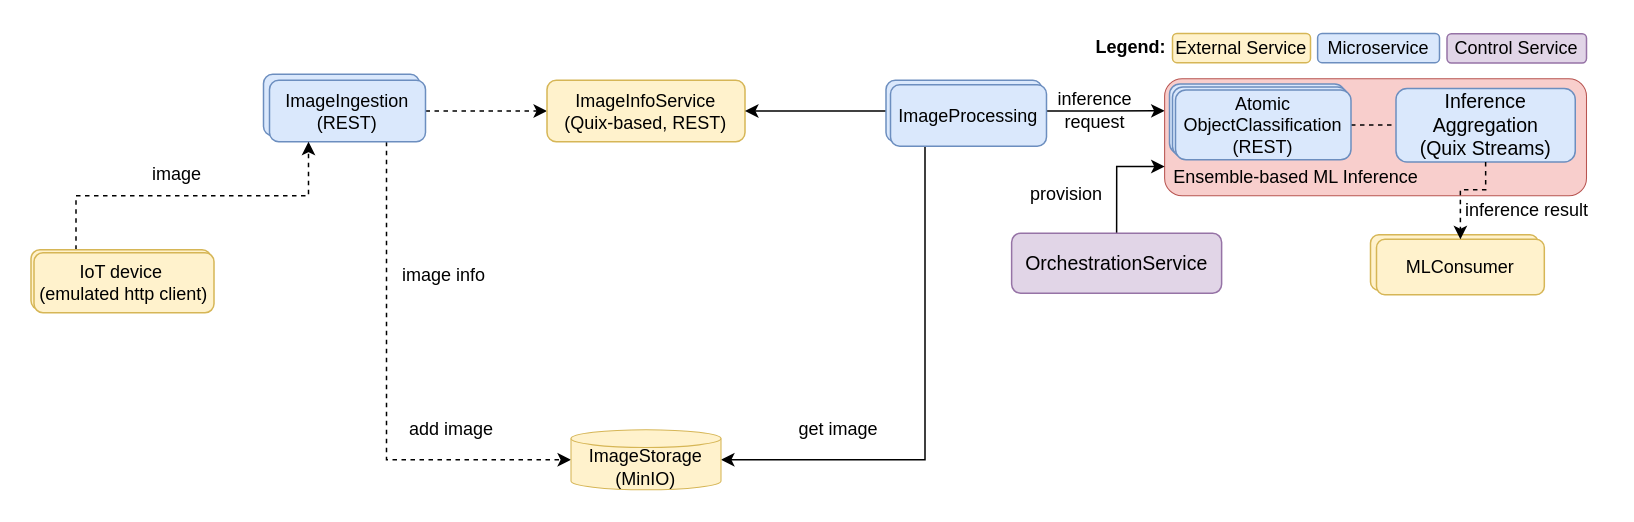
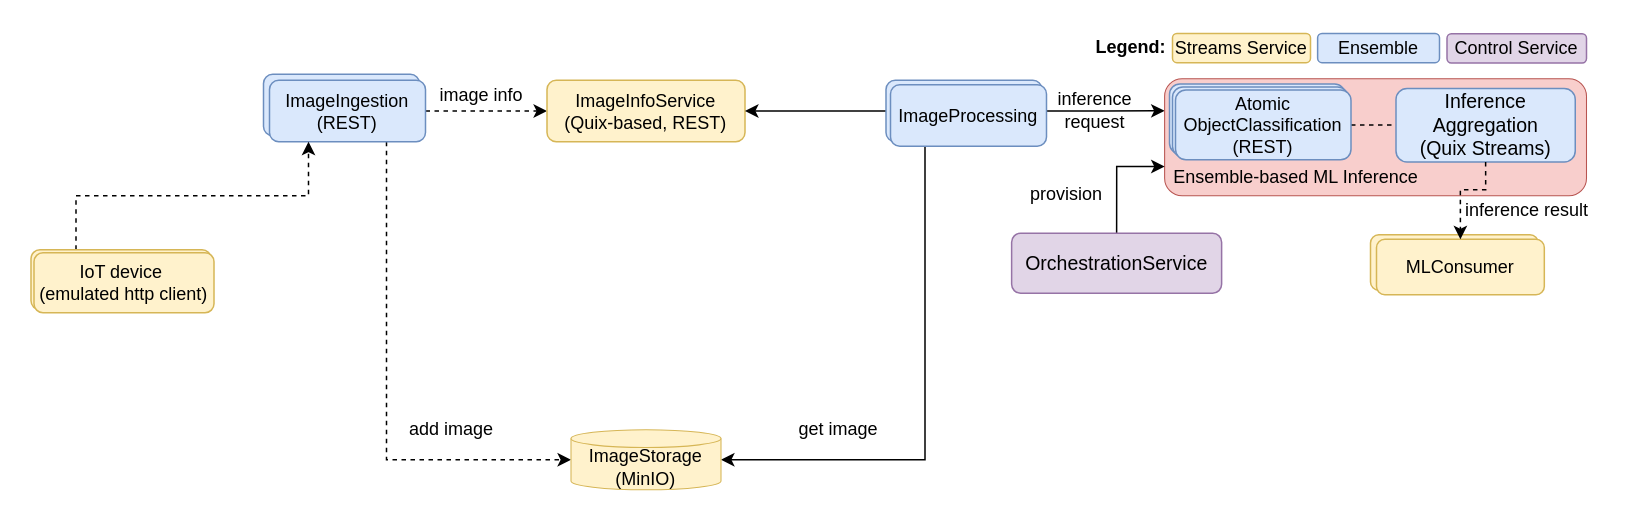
node "External Service": label "External Service" -> "Streams Service"
node "Microservice": label "Microservice" -> "Ensemble"
node "image": removed
node "image info": moved (443, 275) -> (481, 95)
